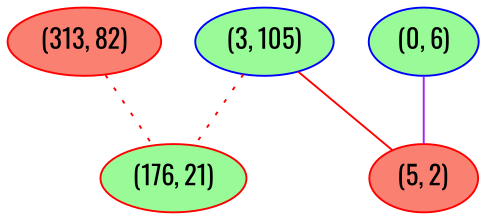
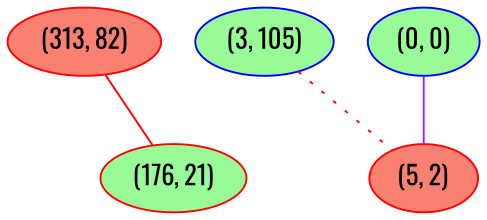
node "(0, 6)": label "(0, 6)" -> "(0, 0)"
edge "(313, 82)" -- "(176, 21)": style dotted -> solid
edge "(3, 105)" -- "(176, 21)": removed
edge "(3, 105)" -- "(5, 2)": style solid -> dotted
